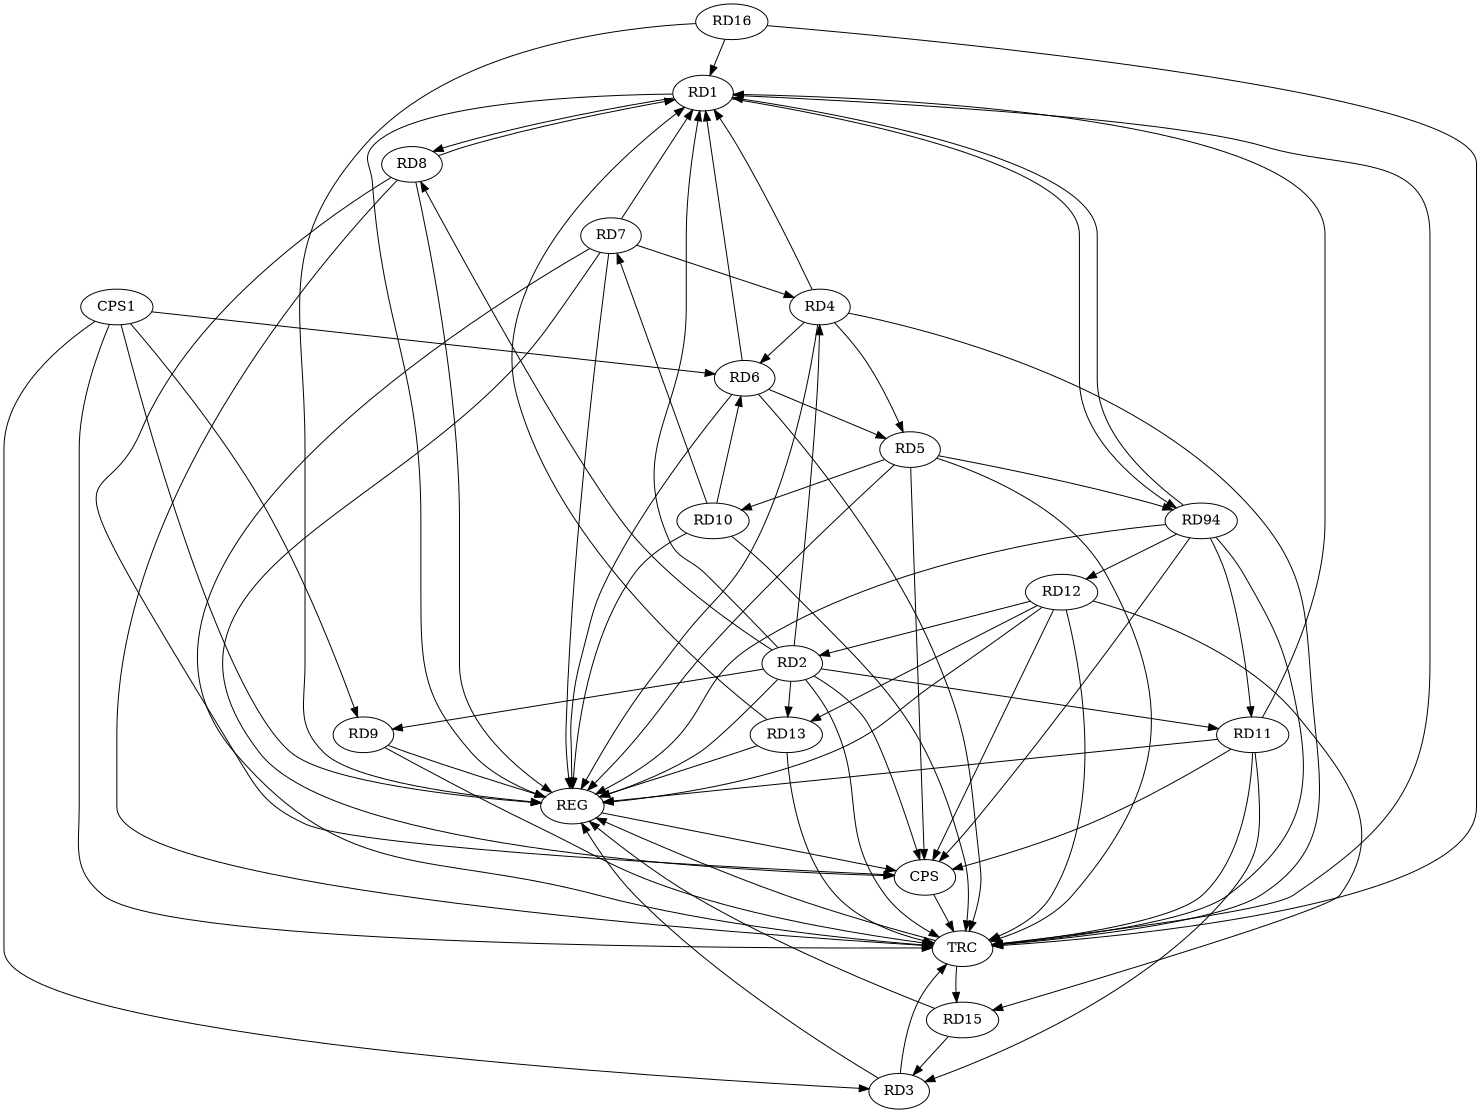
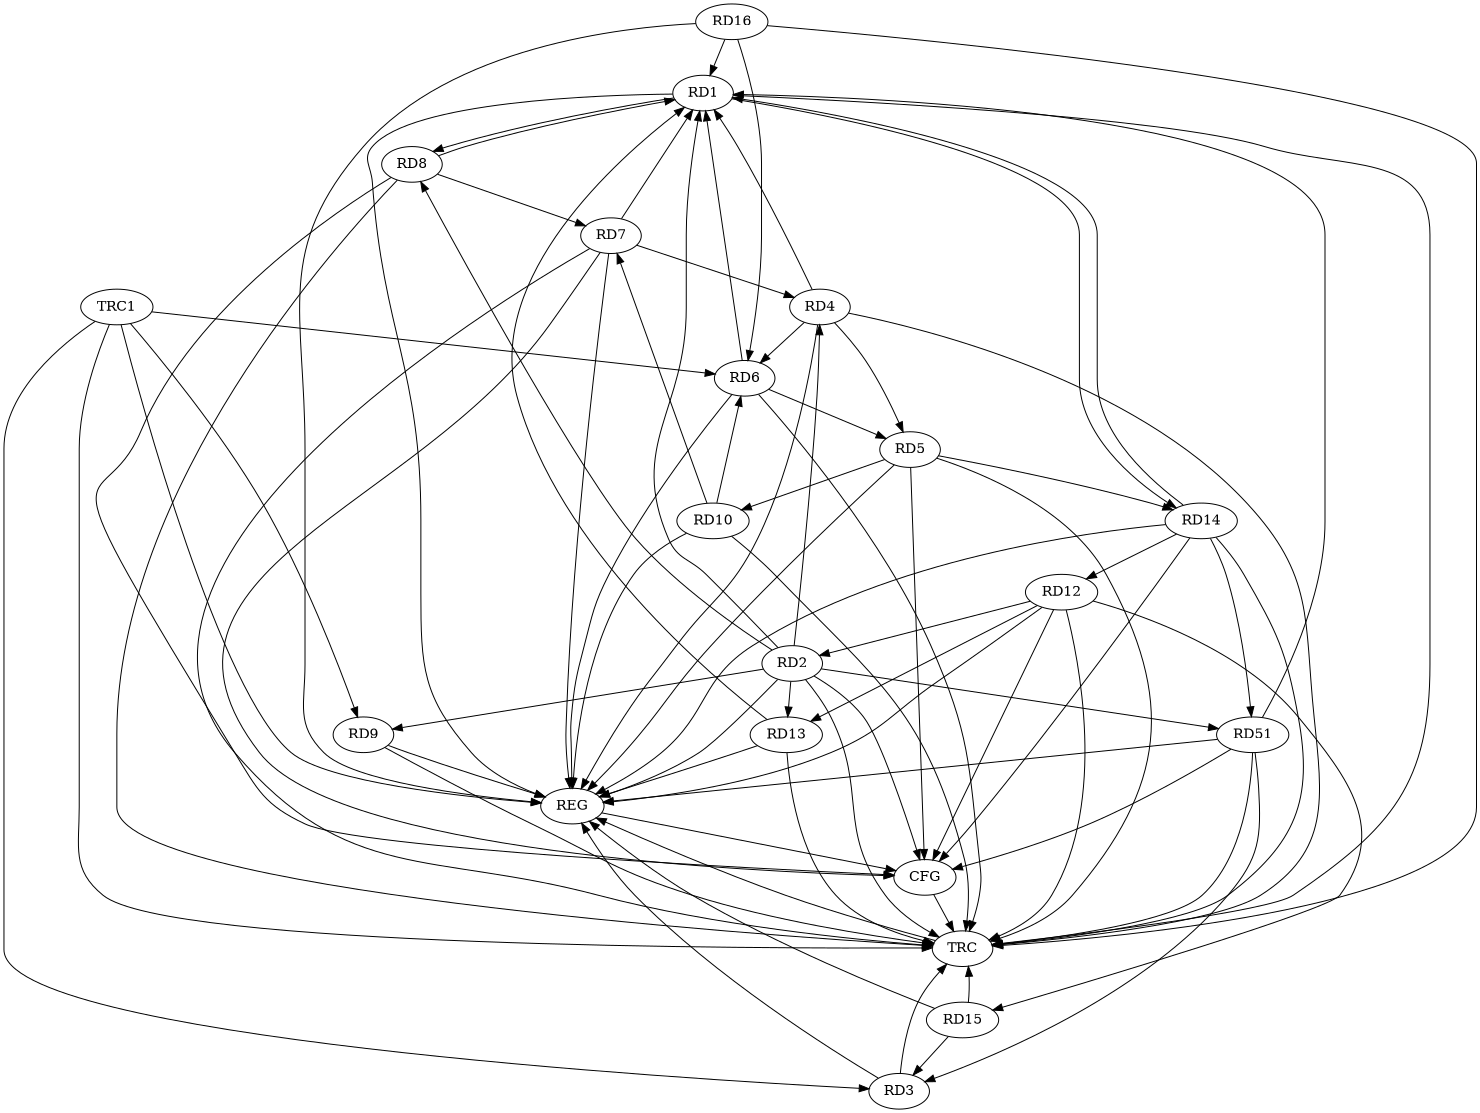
edge "RD16" -> "RD6": added
node "CPS1": label "CPS1" -> "TRC1"
edge "RD8" -> "REG": now "RD8" -> "RD7"
node "RD94": label "RD94" -> "RD14"
node "RD11": label "RD11" -> "RD51"
node "CPS": label "CPS" -> "CFG"
edge "TRC" -> "RD15": reversed
